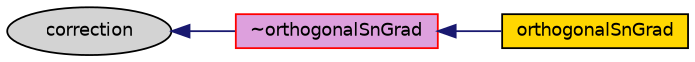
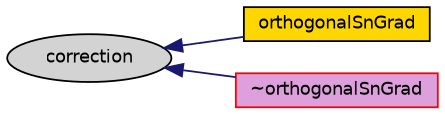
edge "orthogonalSnGrad" -> "~orthogonalSnGrad": now "orthogonalSnGrad" -> "correction"
